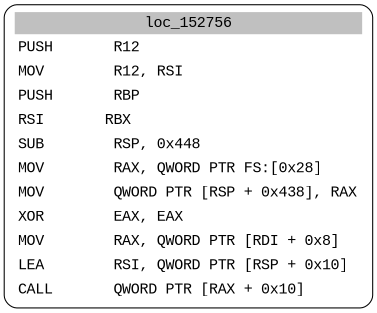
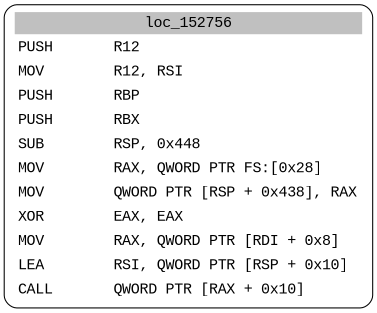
node "loc_152756": text "RSI       RBX" -> "PUSH       RBX"
